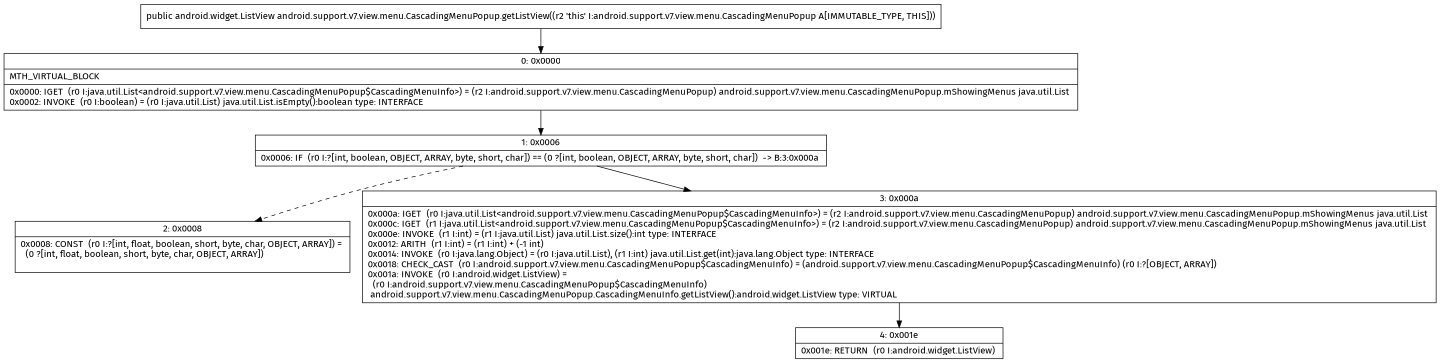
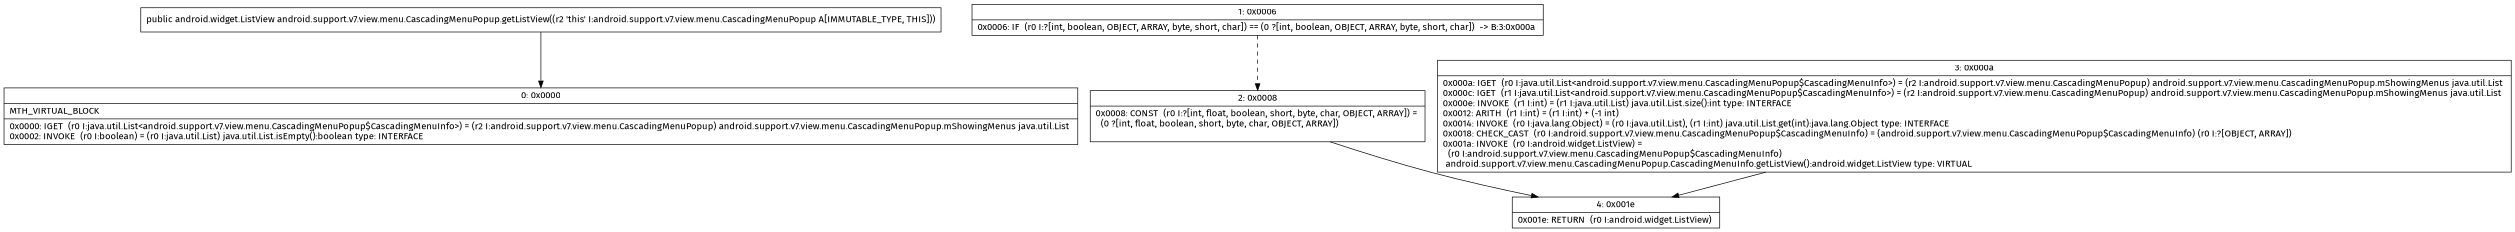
edge "0: 0x0000" -> "1: 0x0006": removed
edge "2: 0x0008" -> "4: 0x001e": added
edge "1: 0x0006" -> "3: 0x000a": removed
